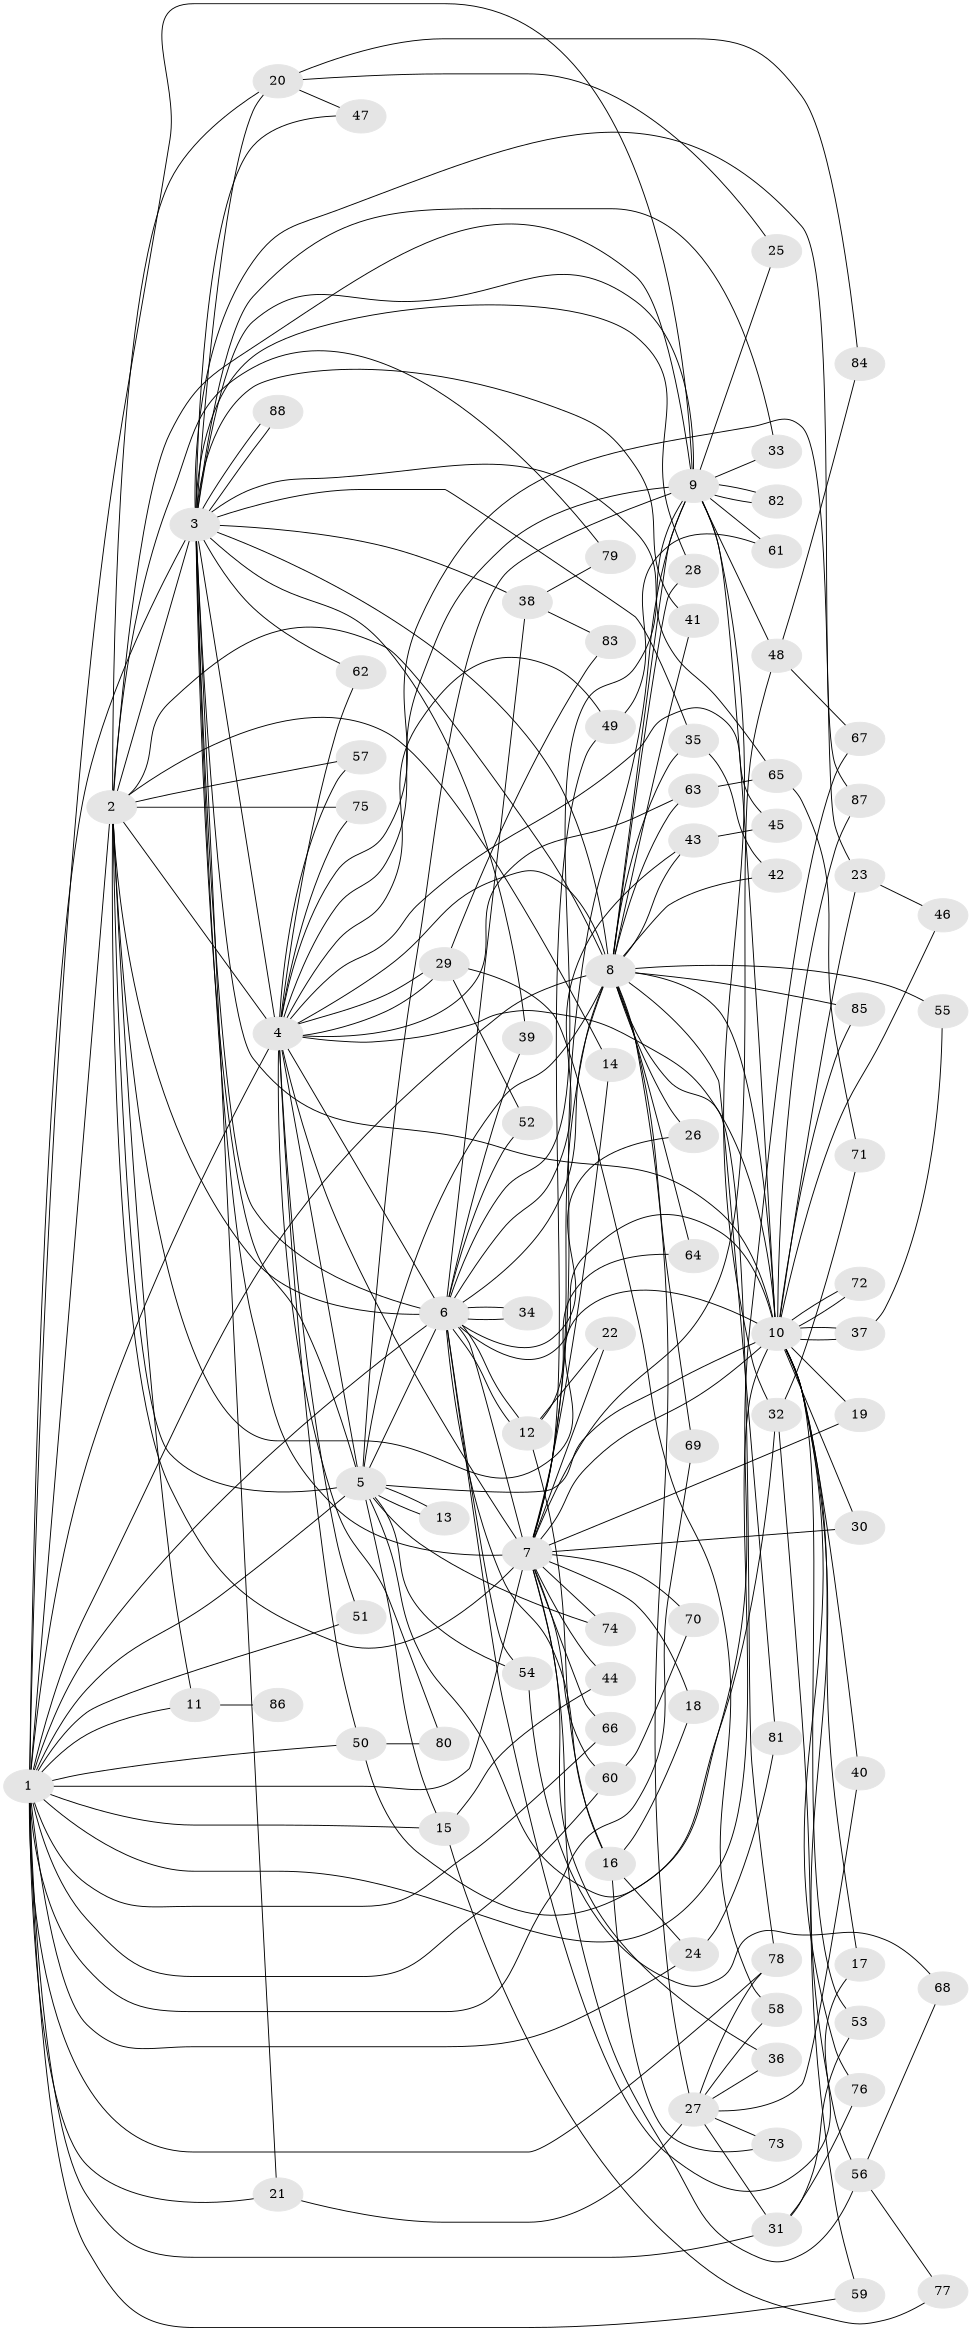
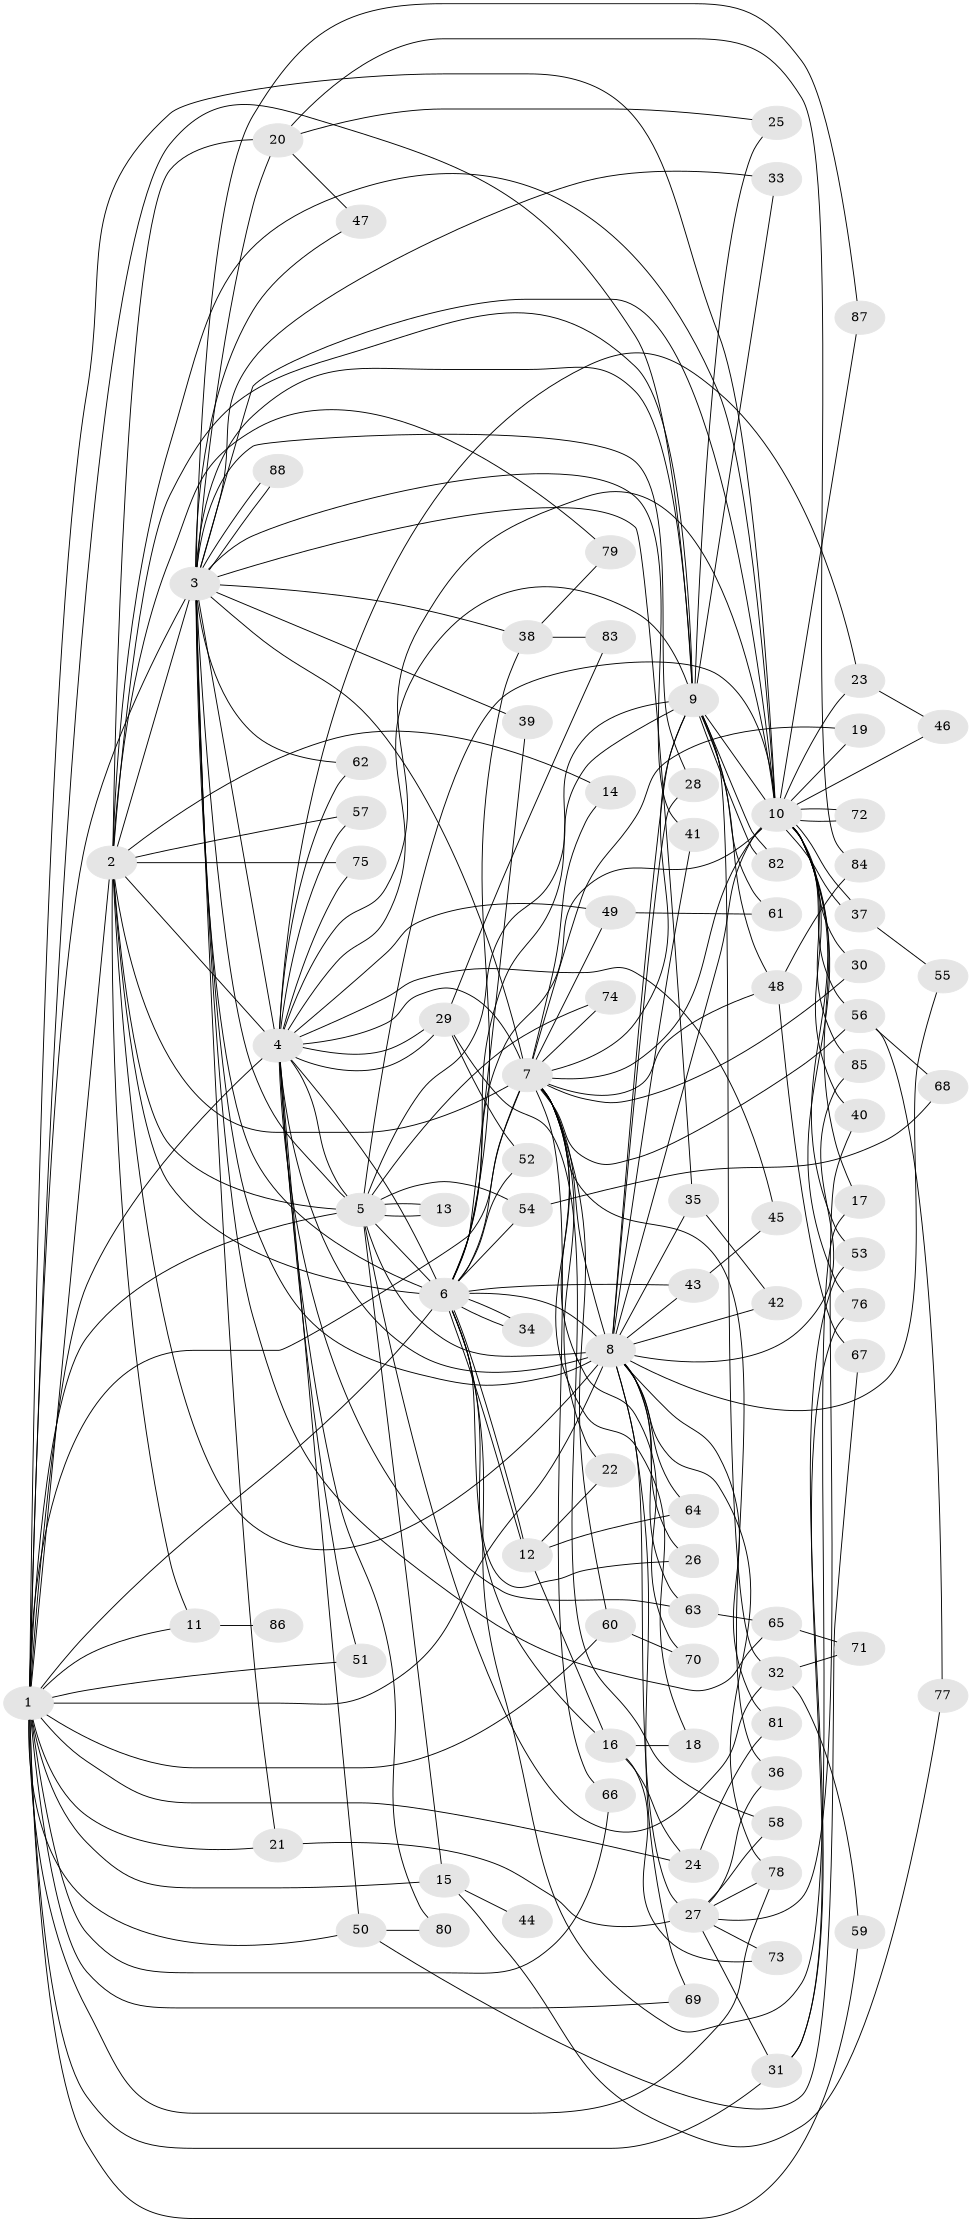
edge "7" -- "44": removed
